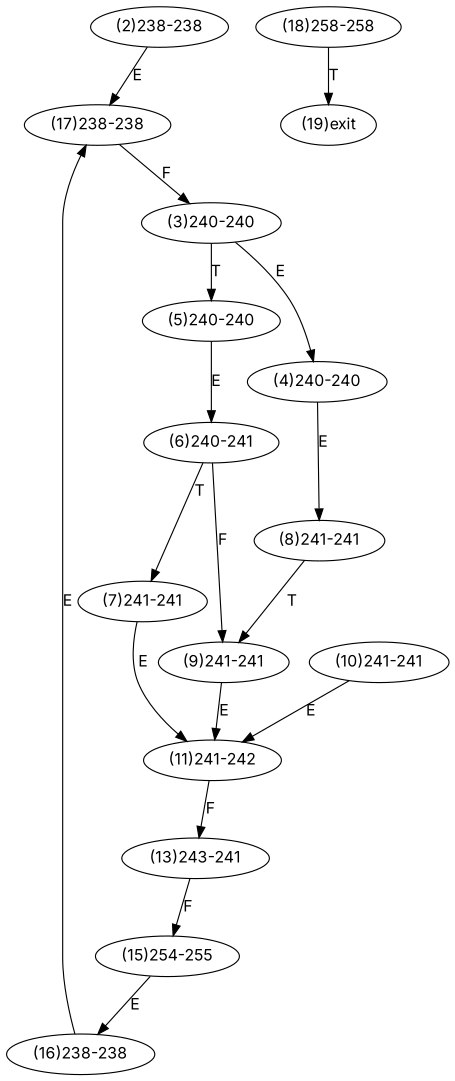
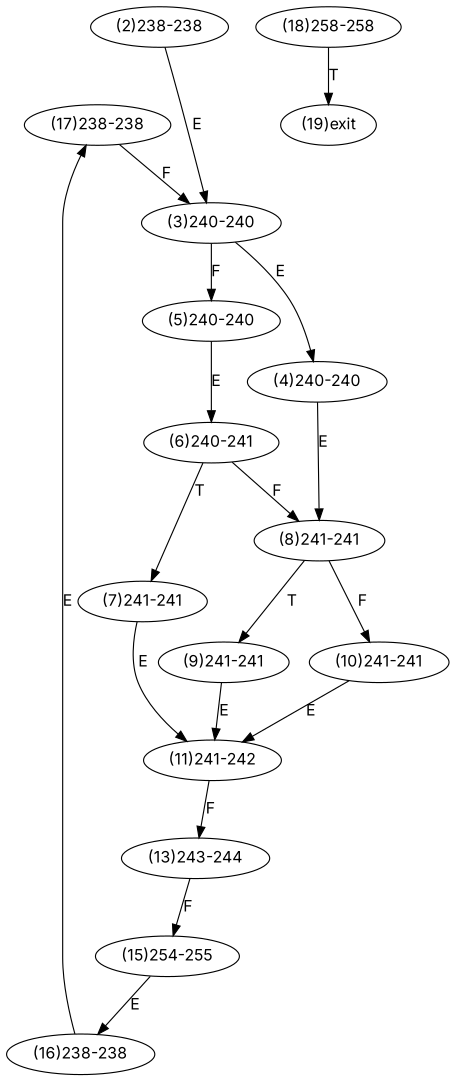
edge "(2)238-238" -> "(17)238-238": now "(2)238-238" -> "(3)240-240"
edge "(3)240-240" -> "(5)240-240": label "T" -> "F"
edge "(6)240-241" -> "(9)241-241": now "(6)240-241" -> "(8)241-241"
edge "(8)241-241" -> "(10)241-241": added, label "F"
node "(13)243-241": label "(13)243-241" -> "(13)243-244"
